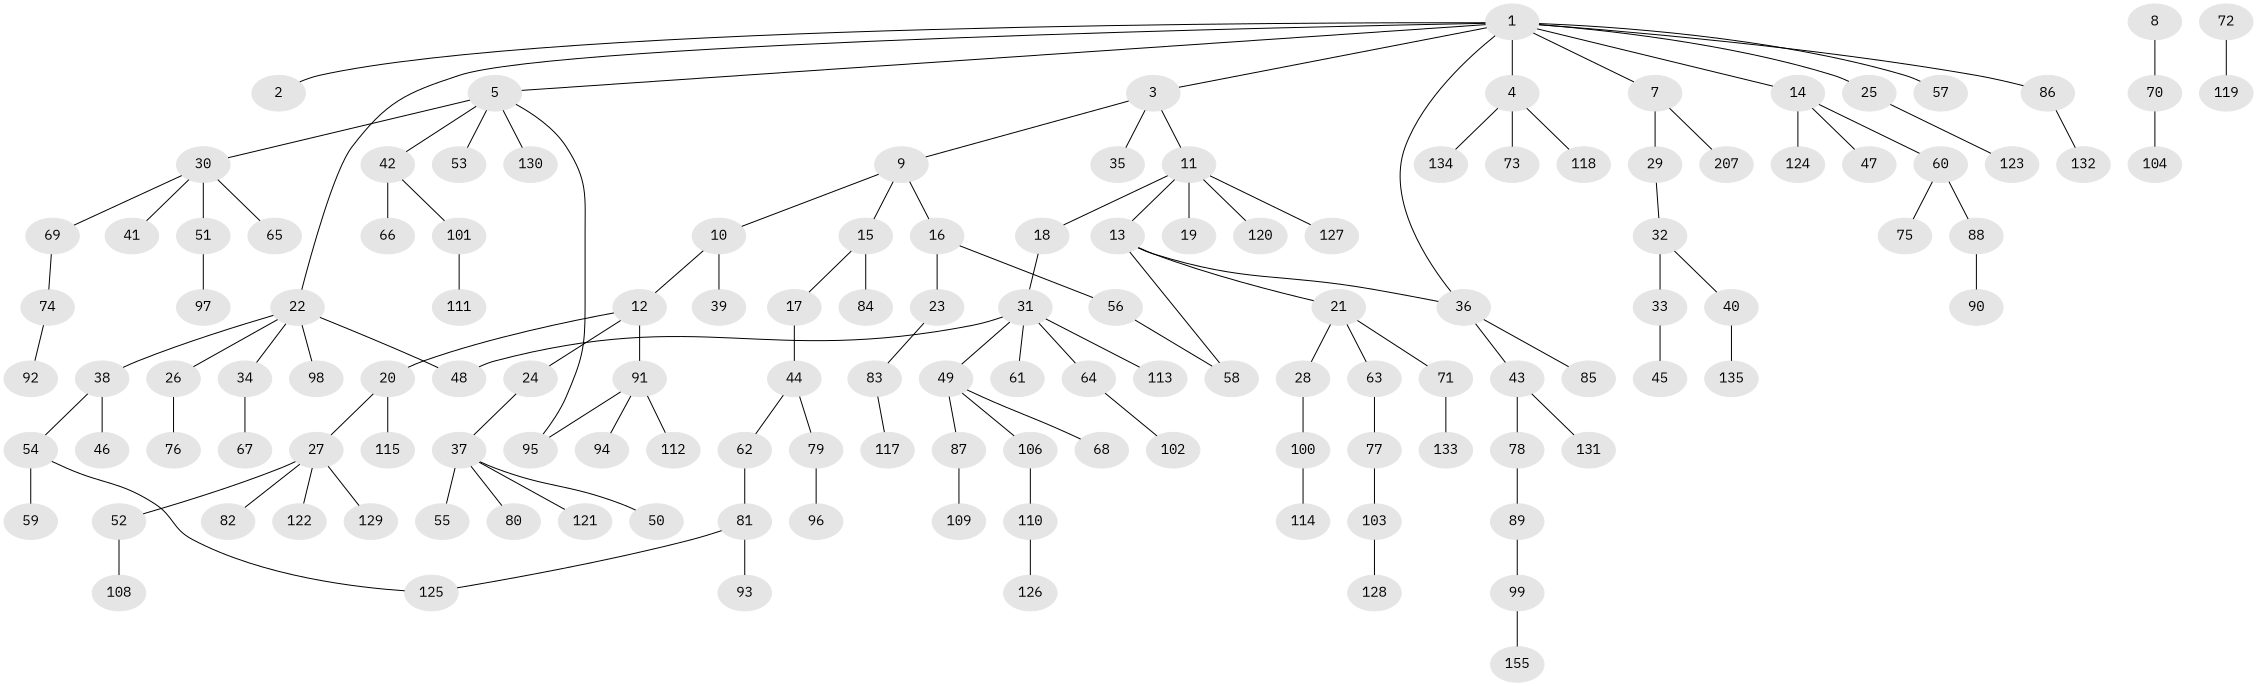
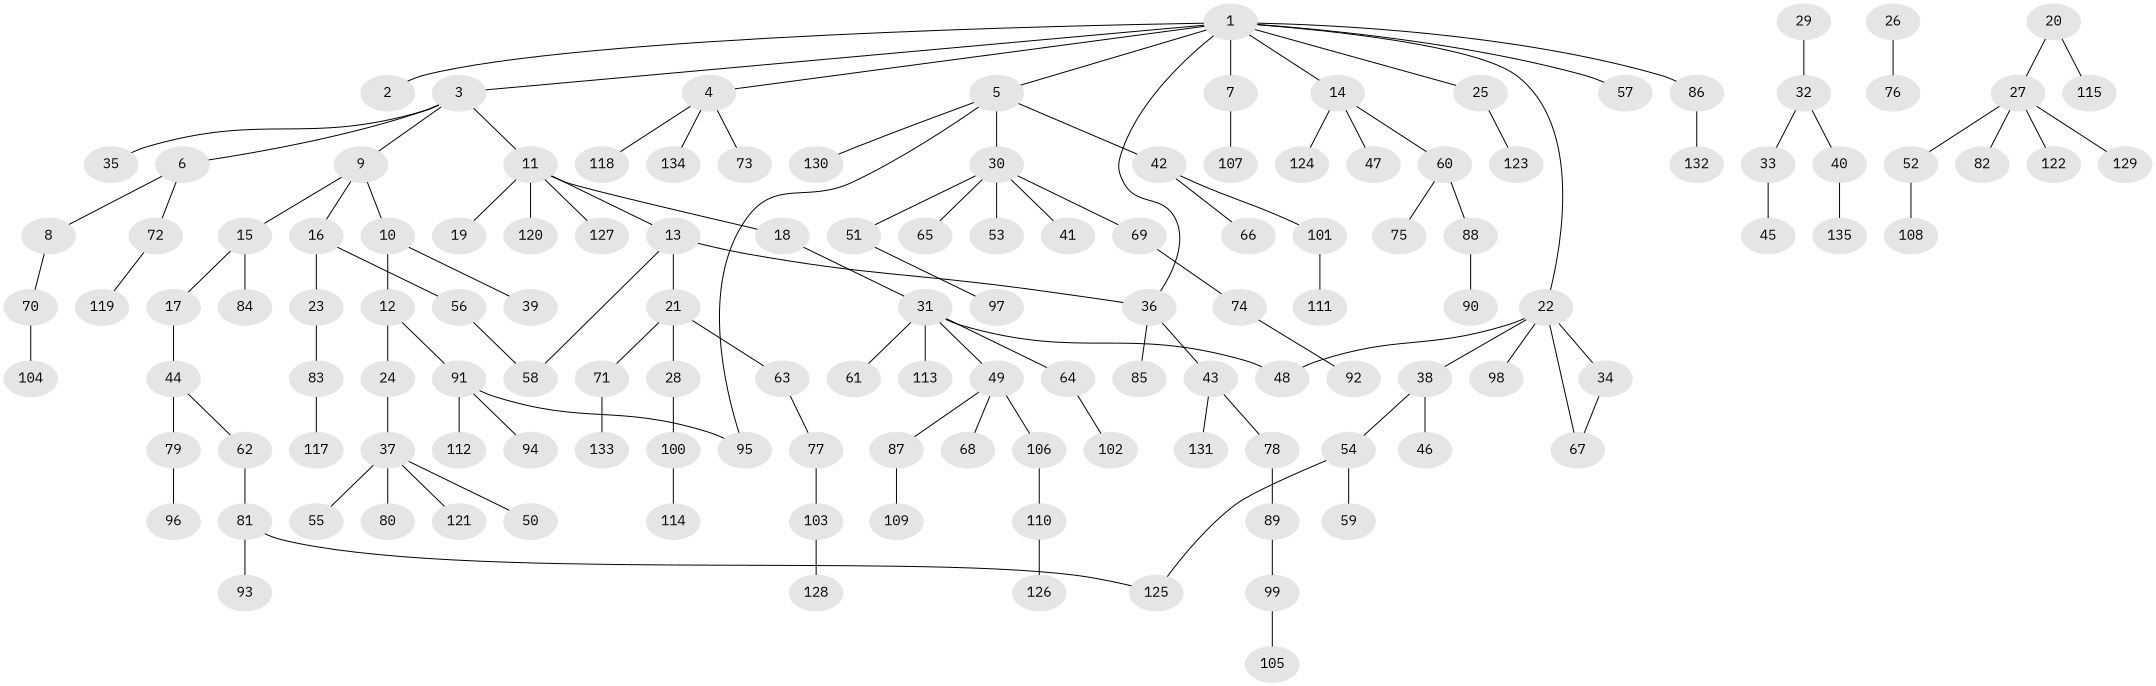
edge "5" -- "53": now "30" -- "53"
edge "7" -- "29": removed
node "6": added
node "207": label "207" -> "107"
edge "12" -- "20": removed
edge "22" -- "26": now "22" -- "67"
node "155": label "155" -> "105"
